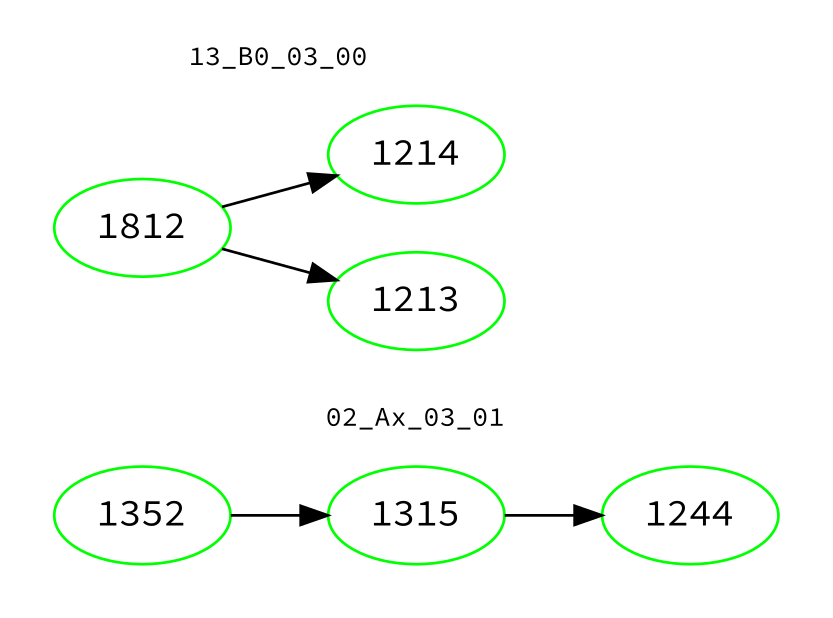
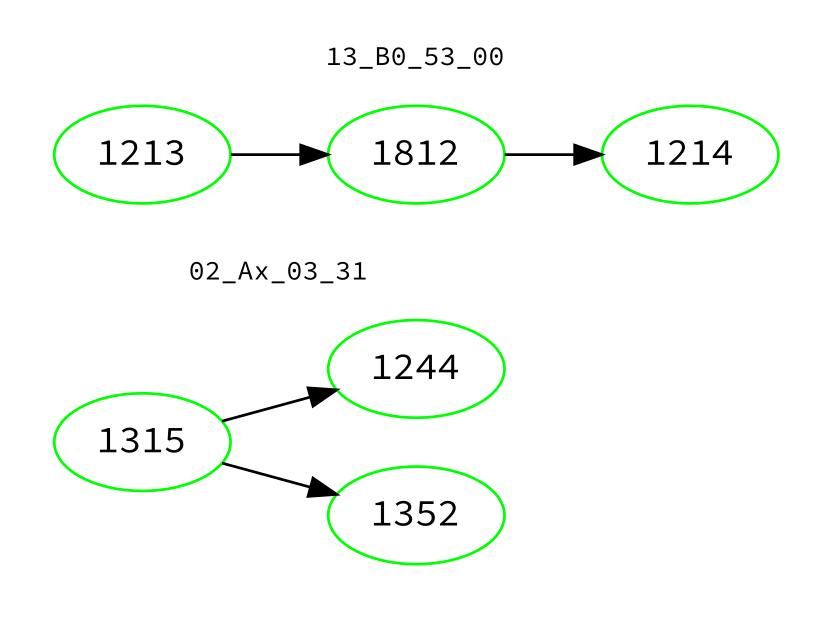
cluster "13_B0_03_00": label "13_B0_03_00" -> "13_B0_53_00"
edge "1812" -> "1213": reversed
cluster "02_Ax_03_01": label "02_Ax_03_01" -> "02_Ax_03_31"
edge "1352" -> "1315": reversed
